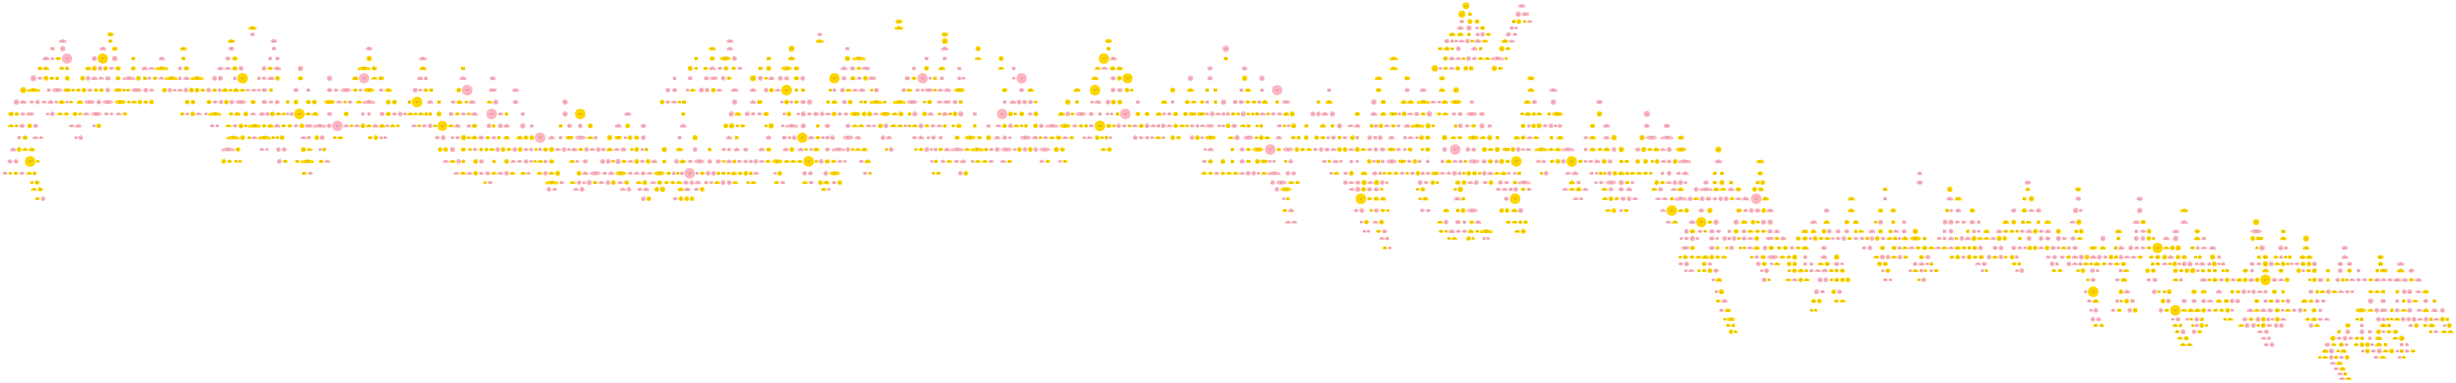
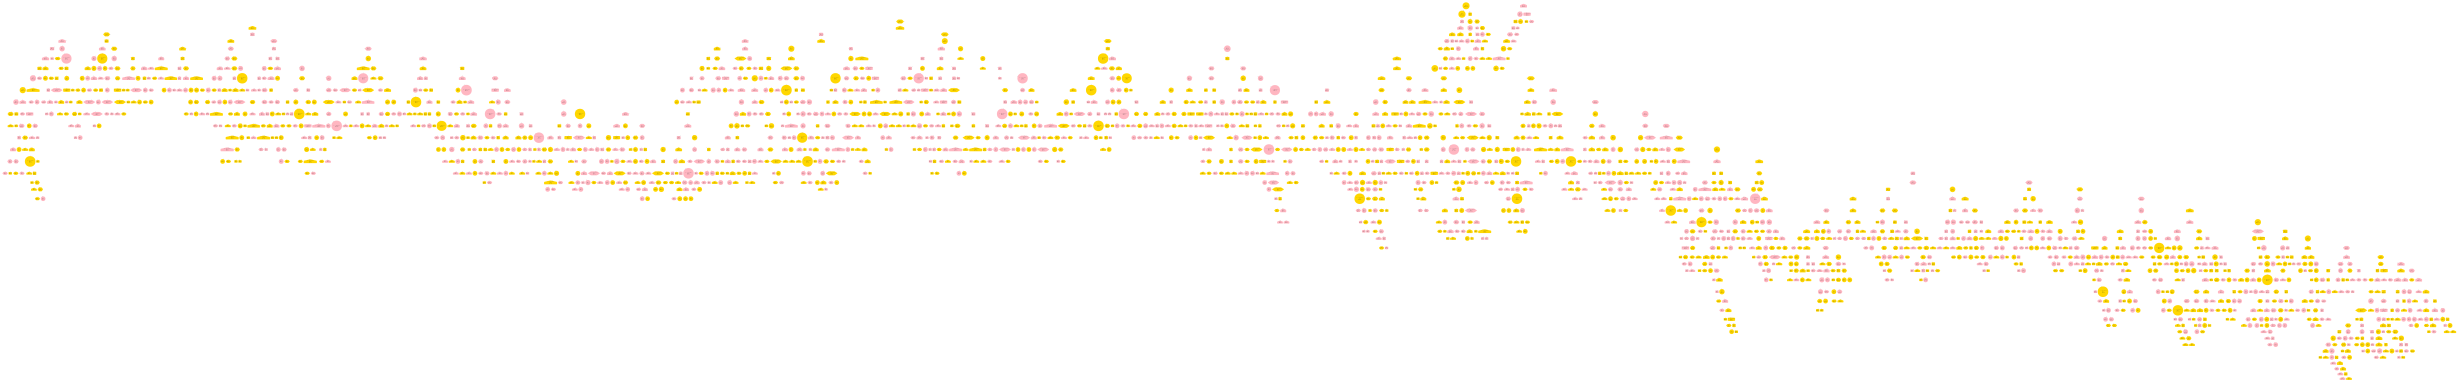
node "61 <= -0.9 gini = 0.2 samples = 8 value = [1, 11]": shape house -> hexagon
